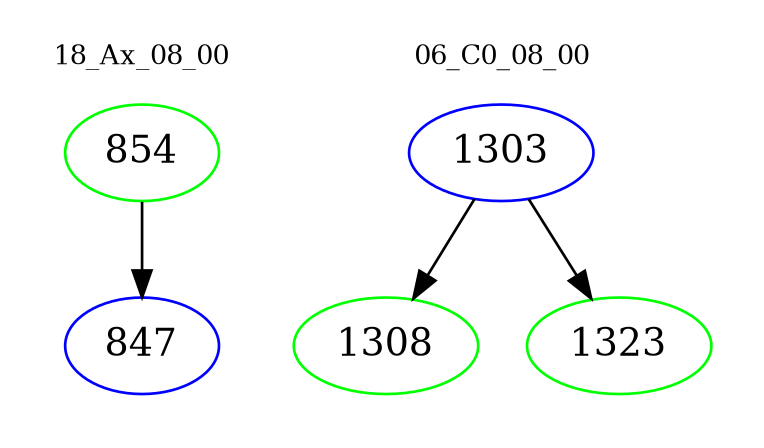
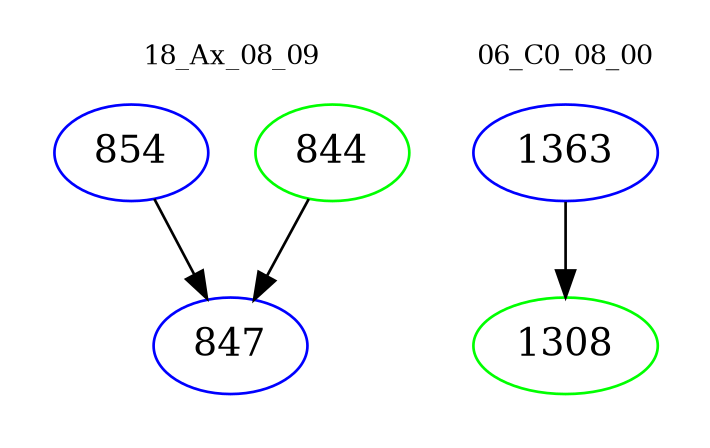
cluster "18_Ax_08_00": label "18_Ax_08_00" -> "18_Ax_08_09"
node "854": color green -> blue
node "844": added
node "1303": label "1303" -> "1363"
node "1323": removed
